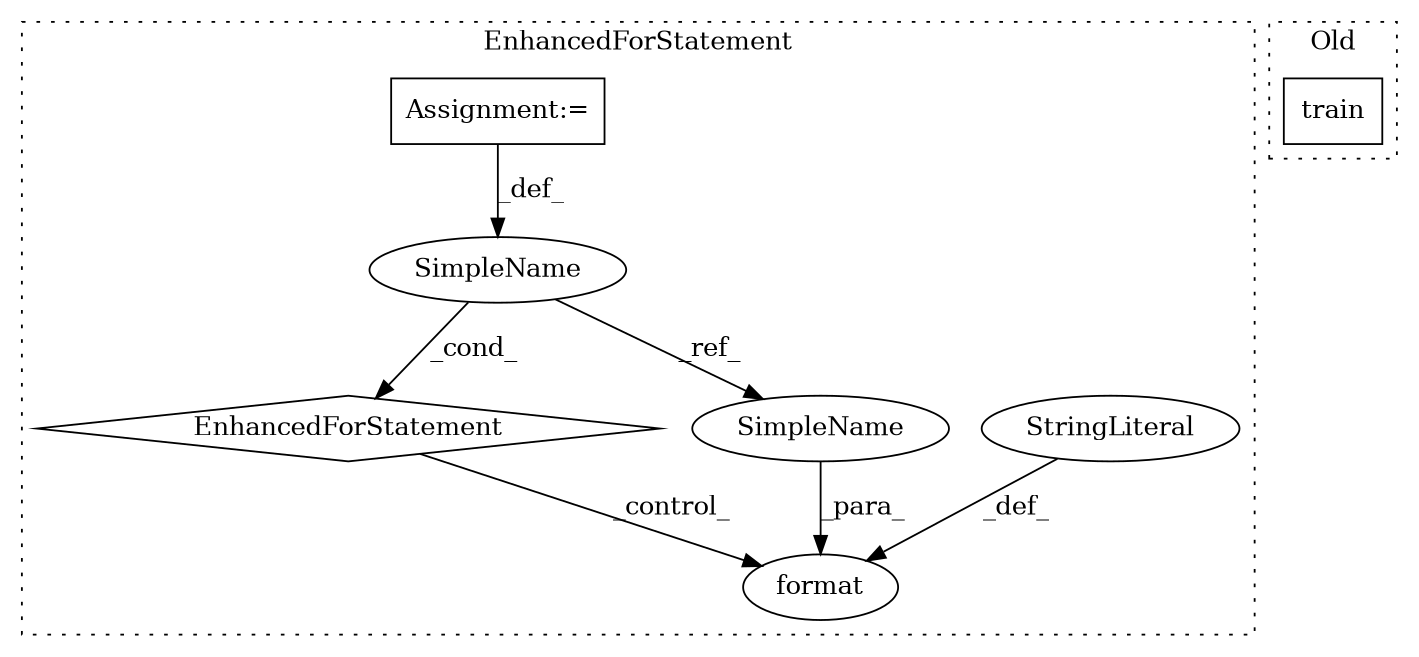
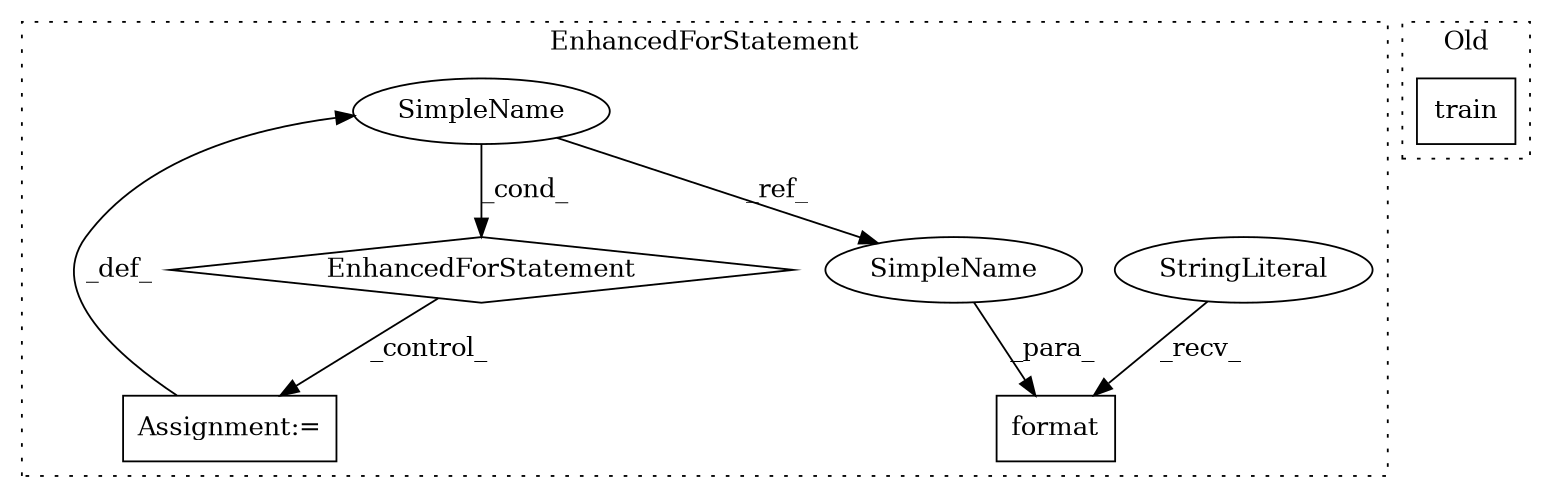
edge "EnhancedForStatement" -> "format": now "EnhancedForStatement" -> "Assignment:="
edge "StringLiteral" -> "format": label "_def_" -> "_recv_"
node "format": shape ellipse -> box
